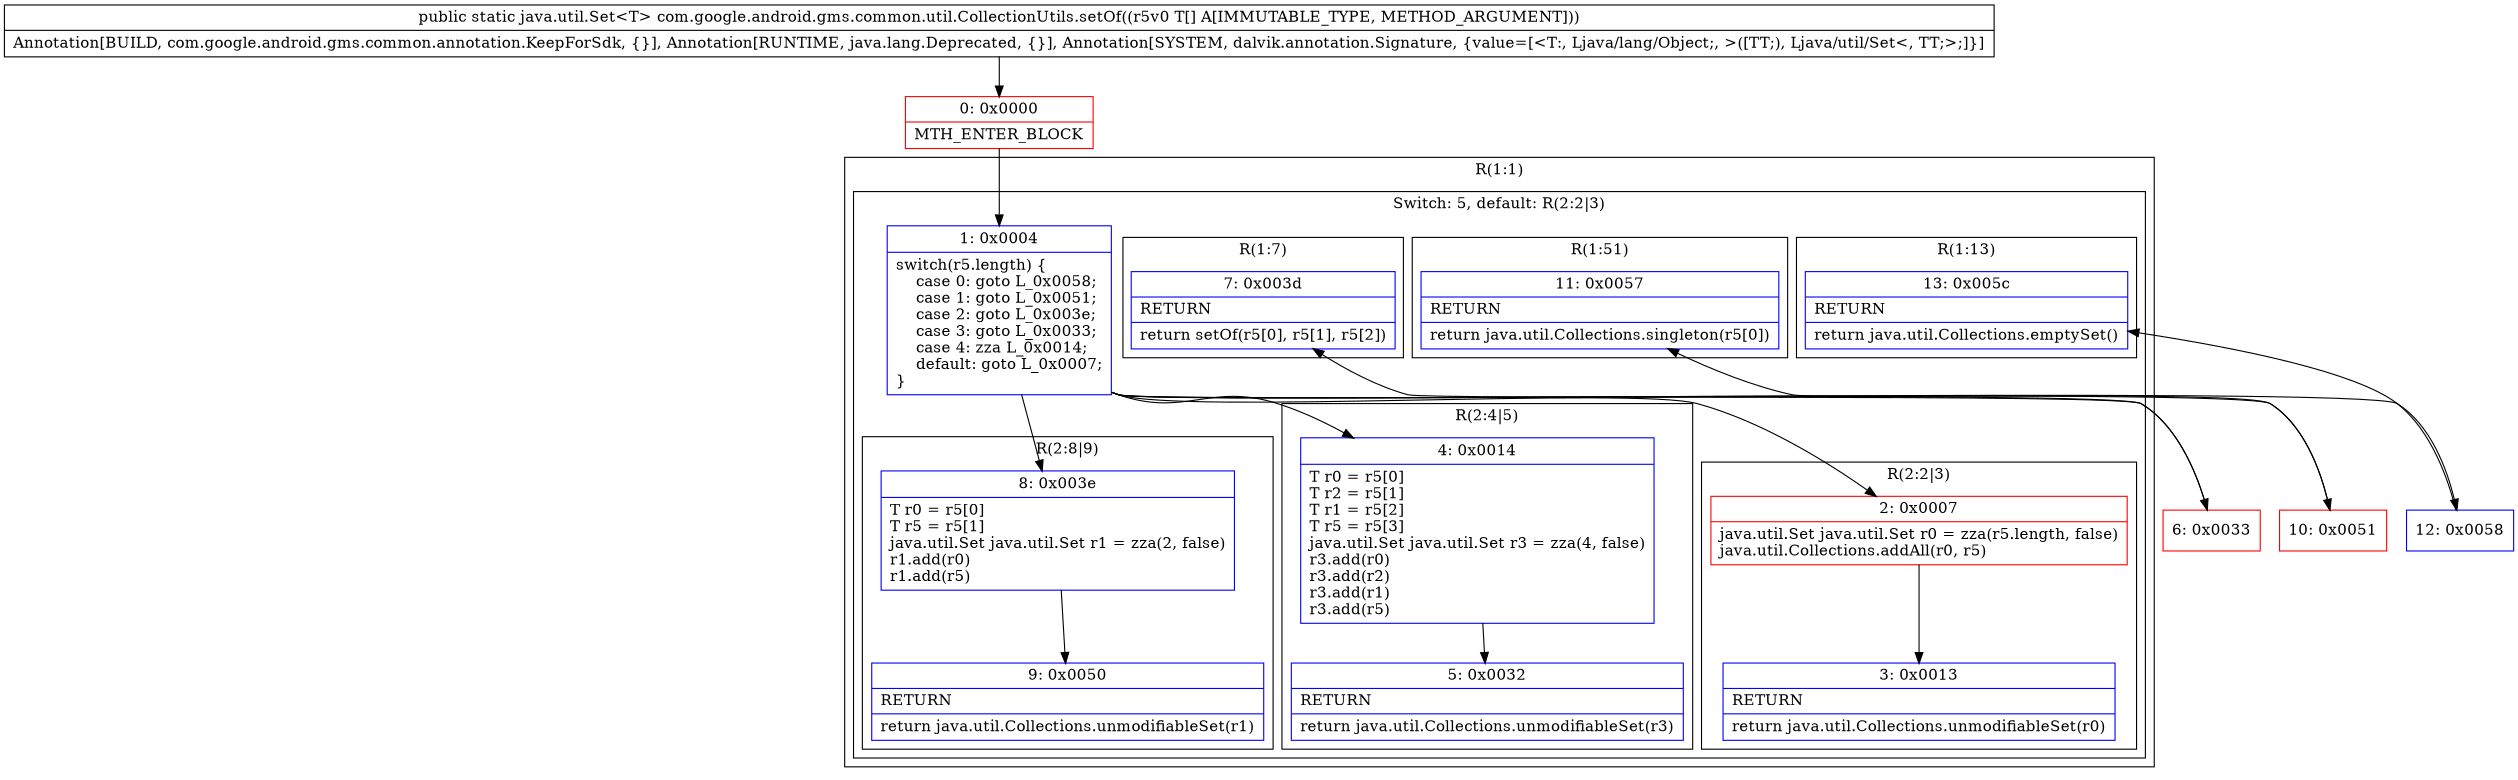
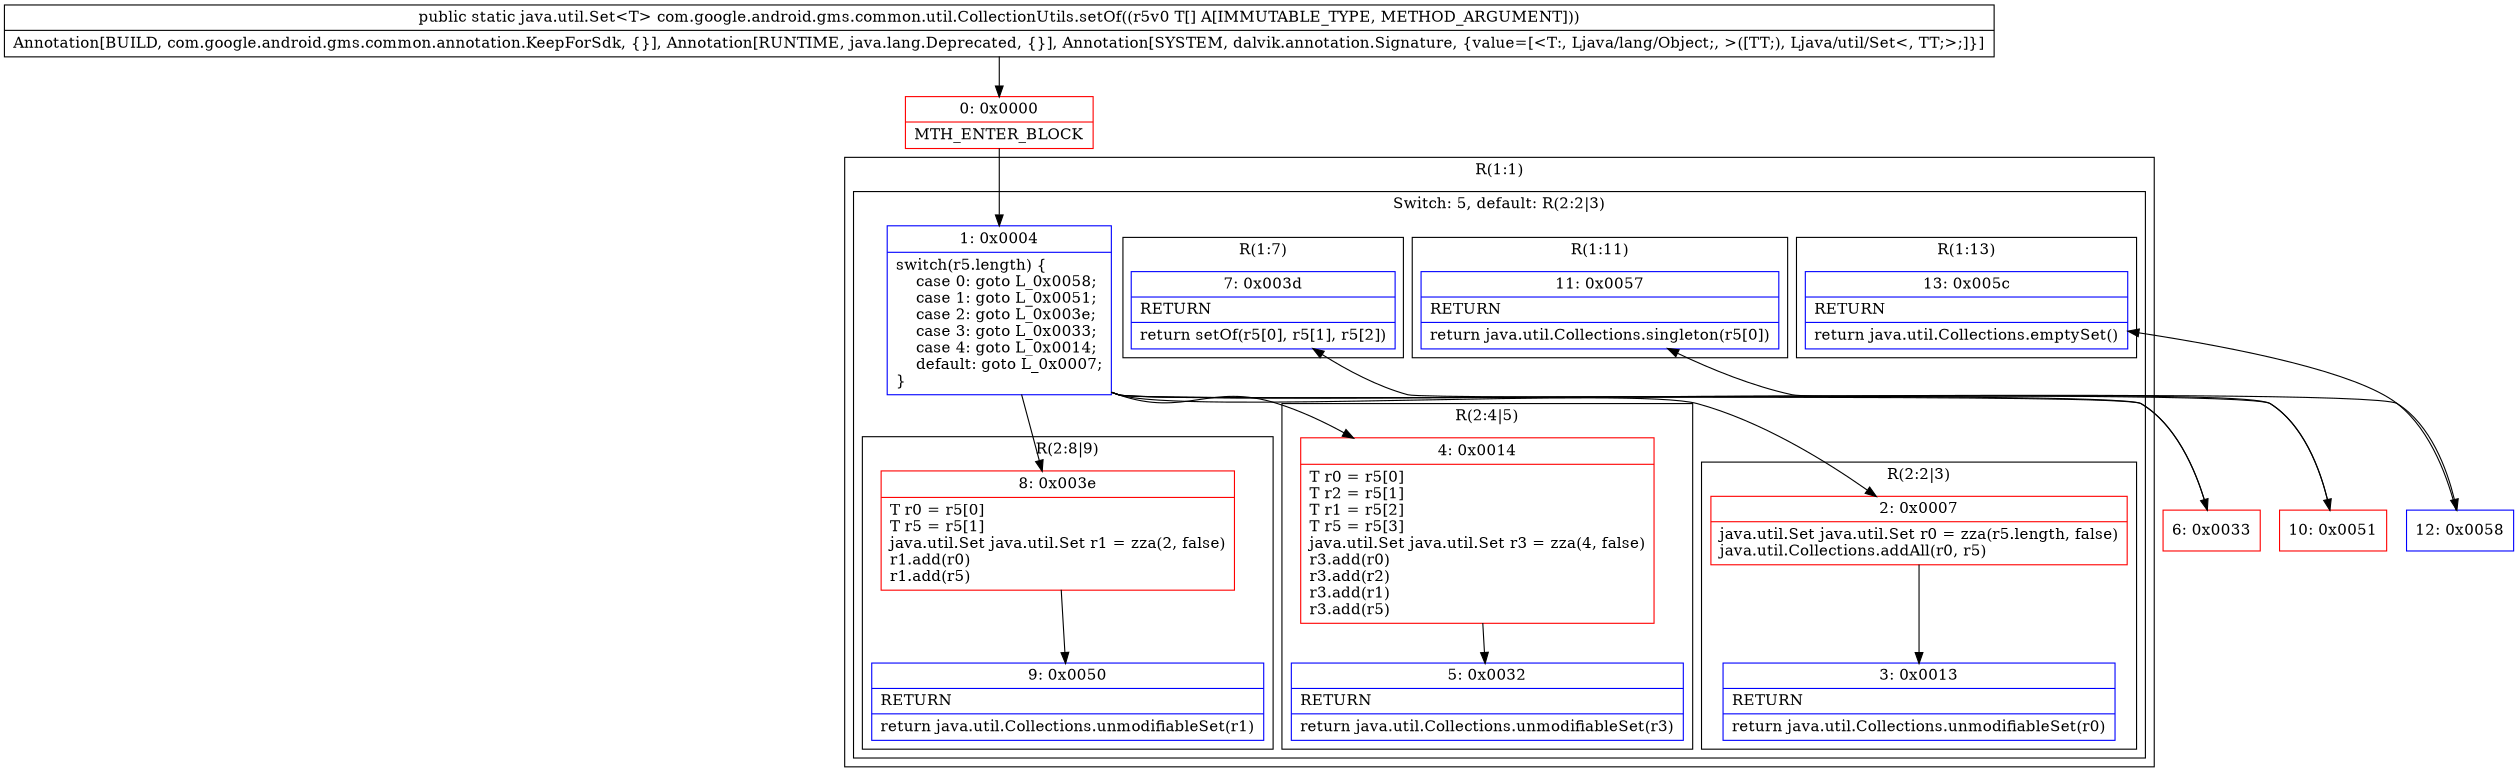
cluster "R(1:51)": label "R(1:51)" -> "R(1:11)"
node "1: 0x0004": text "case 4: zza L_0x0014;" -> "case 4: goto L_0x0014;"
node "8: 0x003e": color blue -> red
node "4: 0x0014": color blue -> red
